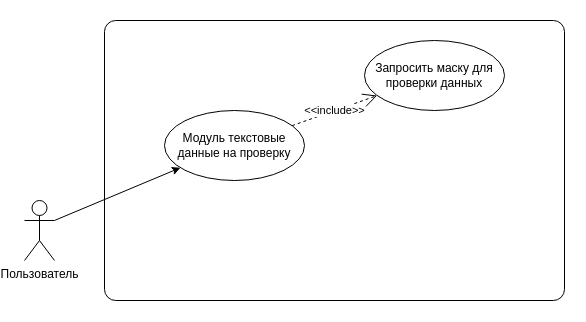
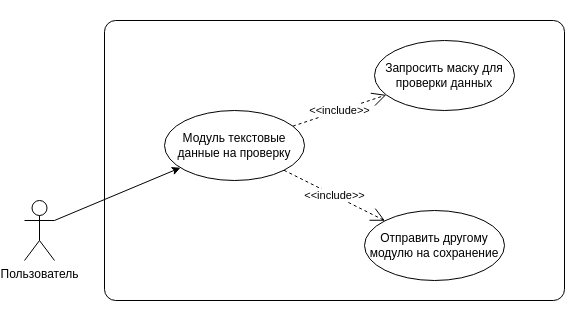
node "Запросить маску для проверки данных": moved (435, 76) -> (445, 76)
edge "Модуль текстовые данные на проверку" -> "Отправить другому модулю на сохранение": added, label "<<include>>"
node "Отправить другому модулю на сохранение": added
